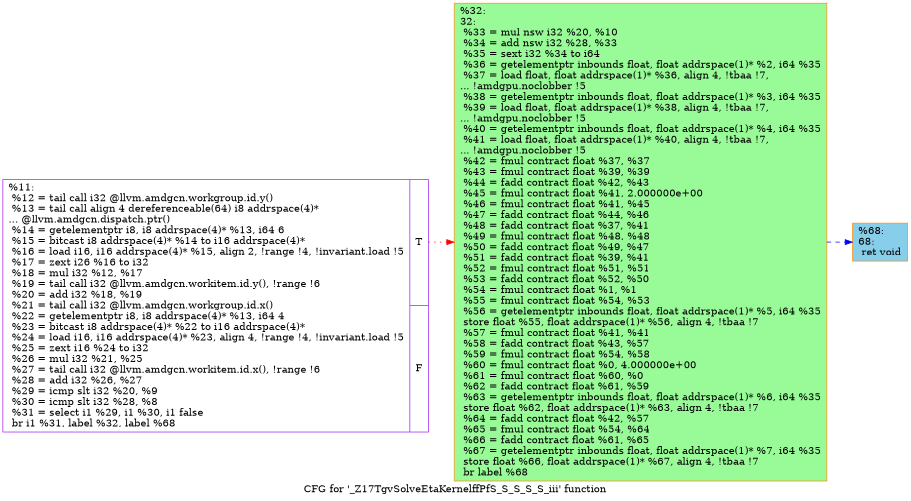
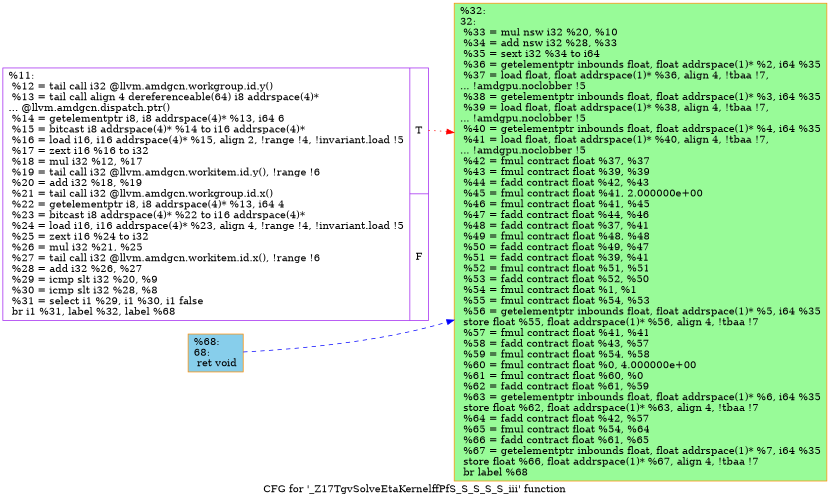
edge "%32:" -> "%68:": reversed
node "%11:": text "%17 = zext i26 %16 to i32" -> "%17 = zext i16 %16 to i32"
